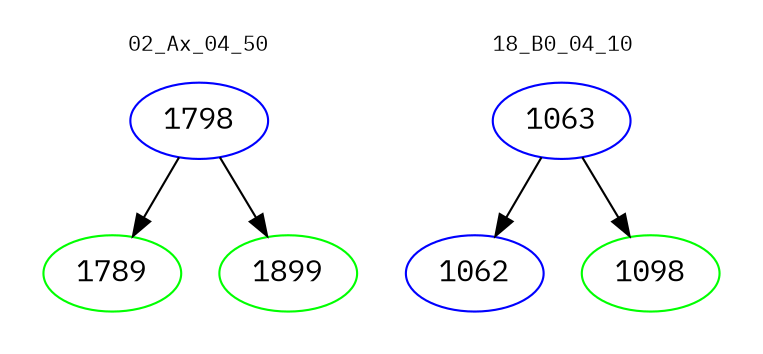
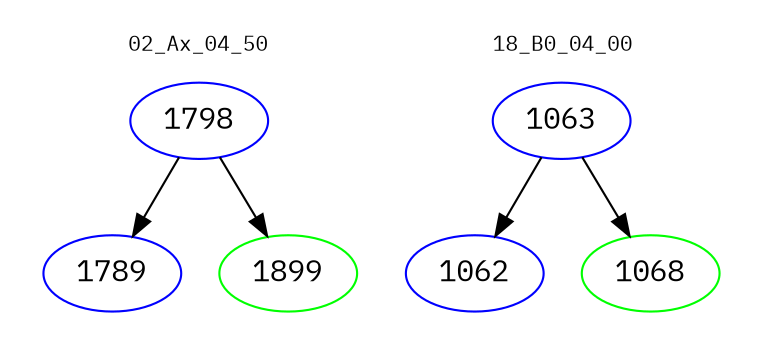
cluster "18_B0_04_10": label "18_B0_04_10" -> "18_B0_04_00"
node "1789": color green -> blue
node "1098": label "1098" -> "1068"
